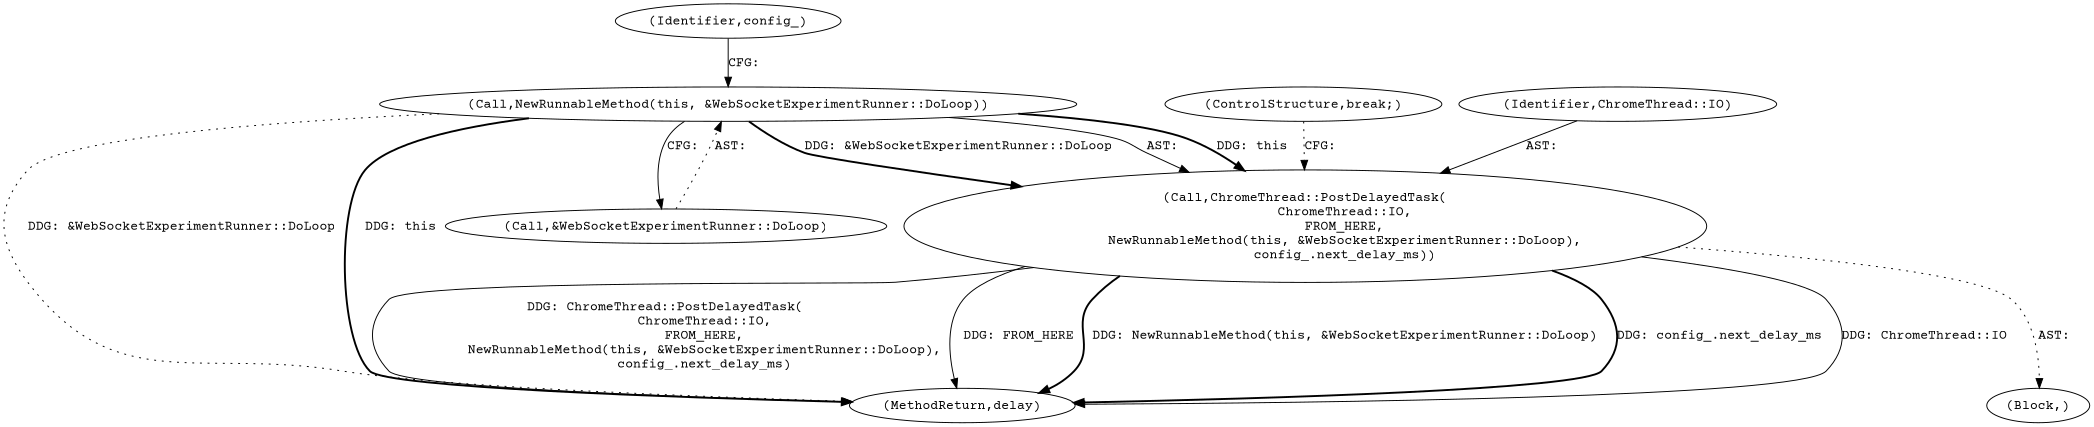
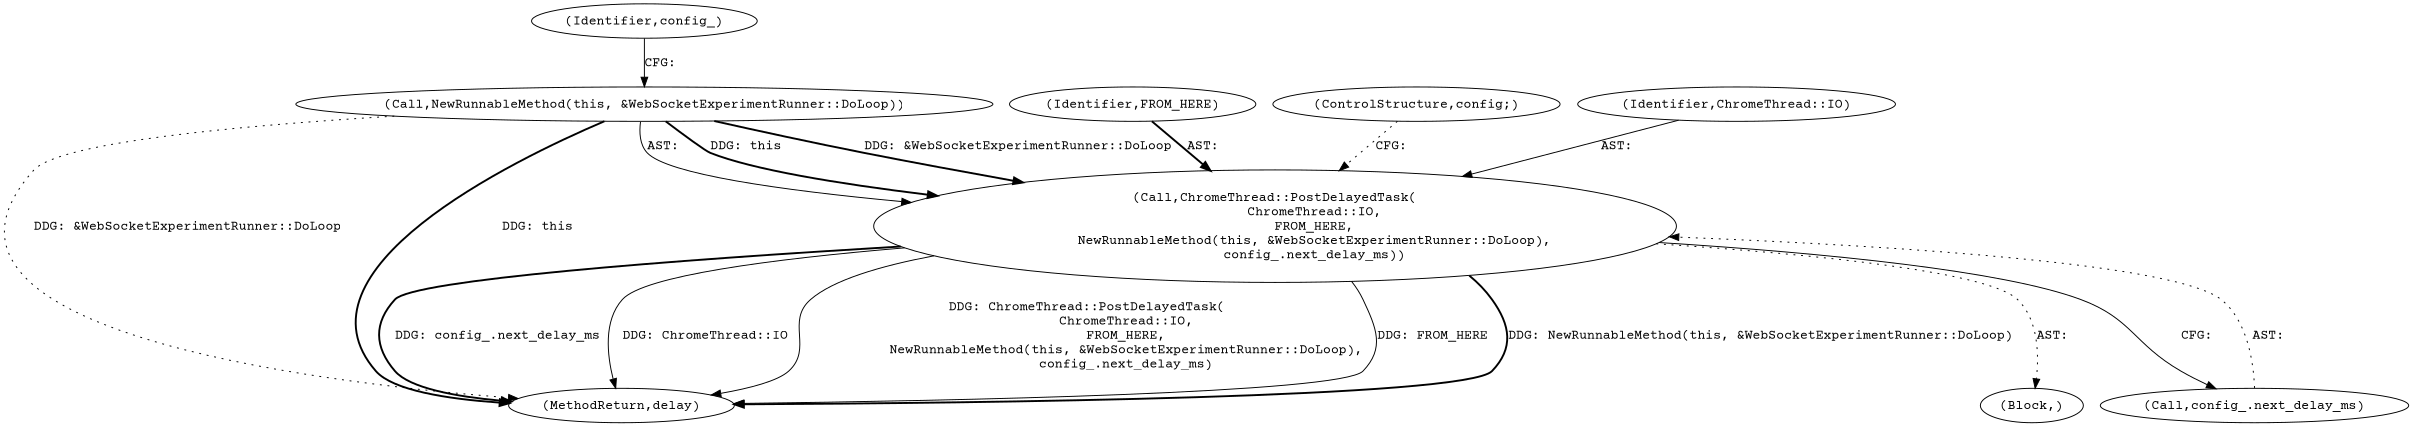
node "(Identifier,FROM_HERE)": added
node "(ControlStructure,break;)": label "(ControlStructure,break;)" -> "(ControlStructure,config;)"
node "(Call,&WebSocketExperimentRunner::DoLoop)": removed
node "(Call,config_.next_delay_ms)": added
